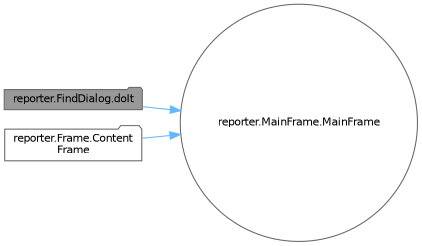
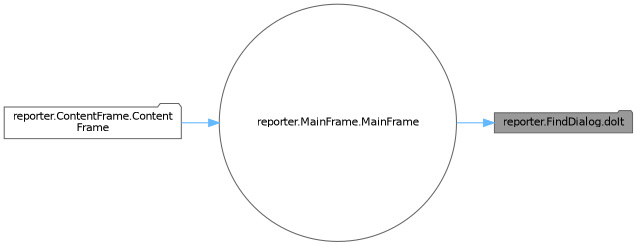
edge "reporter.FindDialog.doIt" -> "reporter.MainFrame.MainFrame": reversed
node "reporter.Frame.Content Frame": label "reporter.Frame.Content Frame" -> "reporter.ContentFrame.Content Frame"
